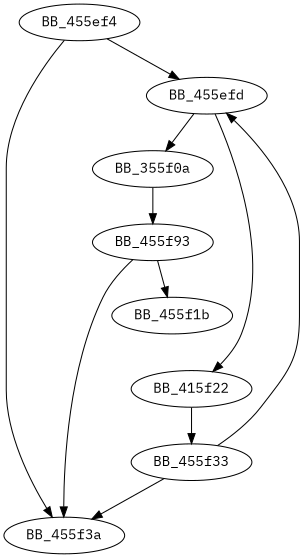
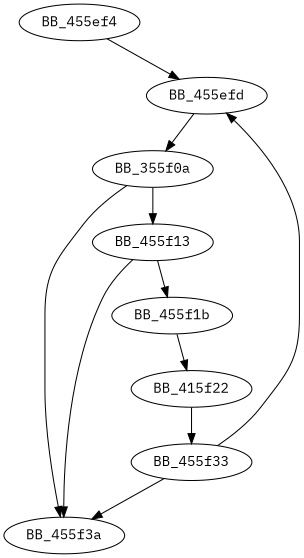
edge "BB_455efd" -> "BB_415f22": now "BB_455f1b" -> "BB_415f22"
node "BB_455f93": label "BB_455f93" -> "BB_455f13"
edge "BB_455ef4" -> "BB_455f3a": now "BB_355f0a" -> "BB_455f3a"
